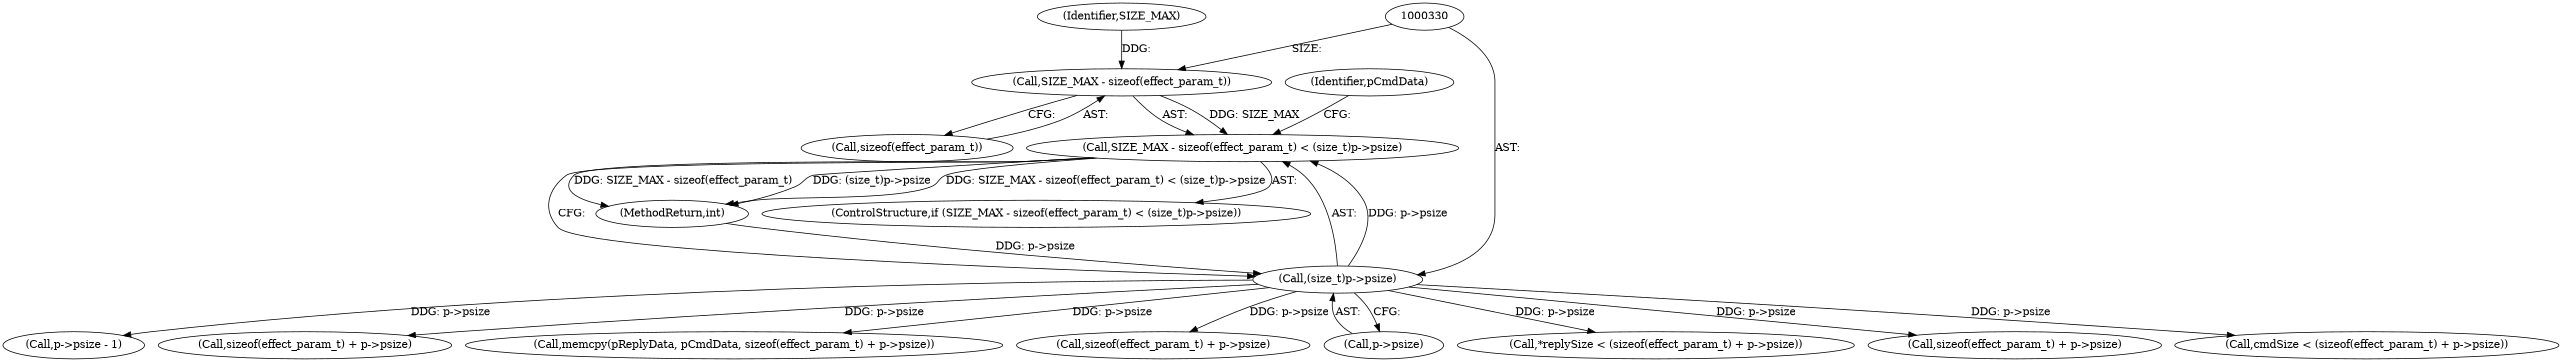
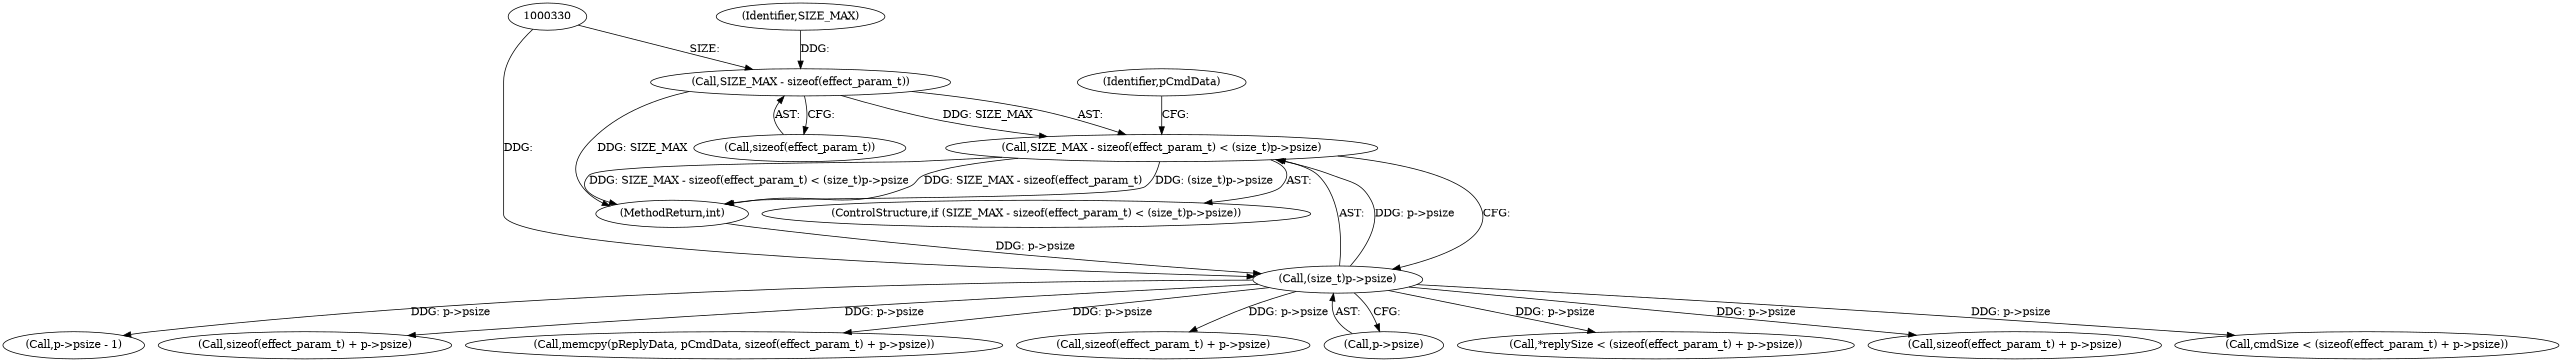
edge "(Call,SIZE_MAX - sizeof(effect_param_t))" -> "(MethodReturn,int)": added, label "DDG: SIZE_MAX"
edge "1000330" -> "(Call,(size_t)p->psize)": label "AST: " -> "DDG: "
